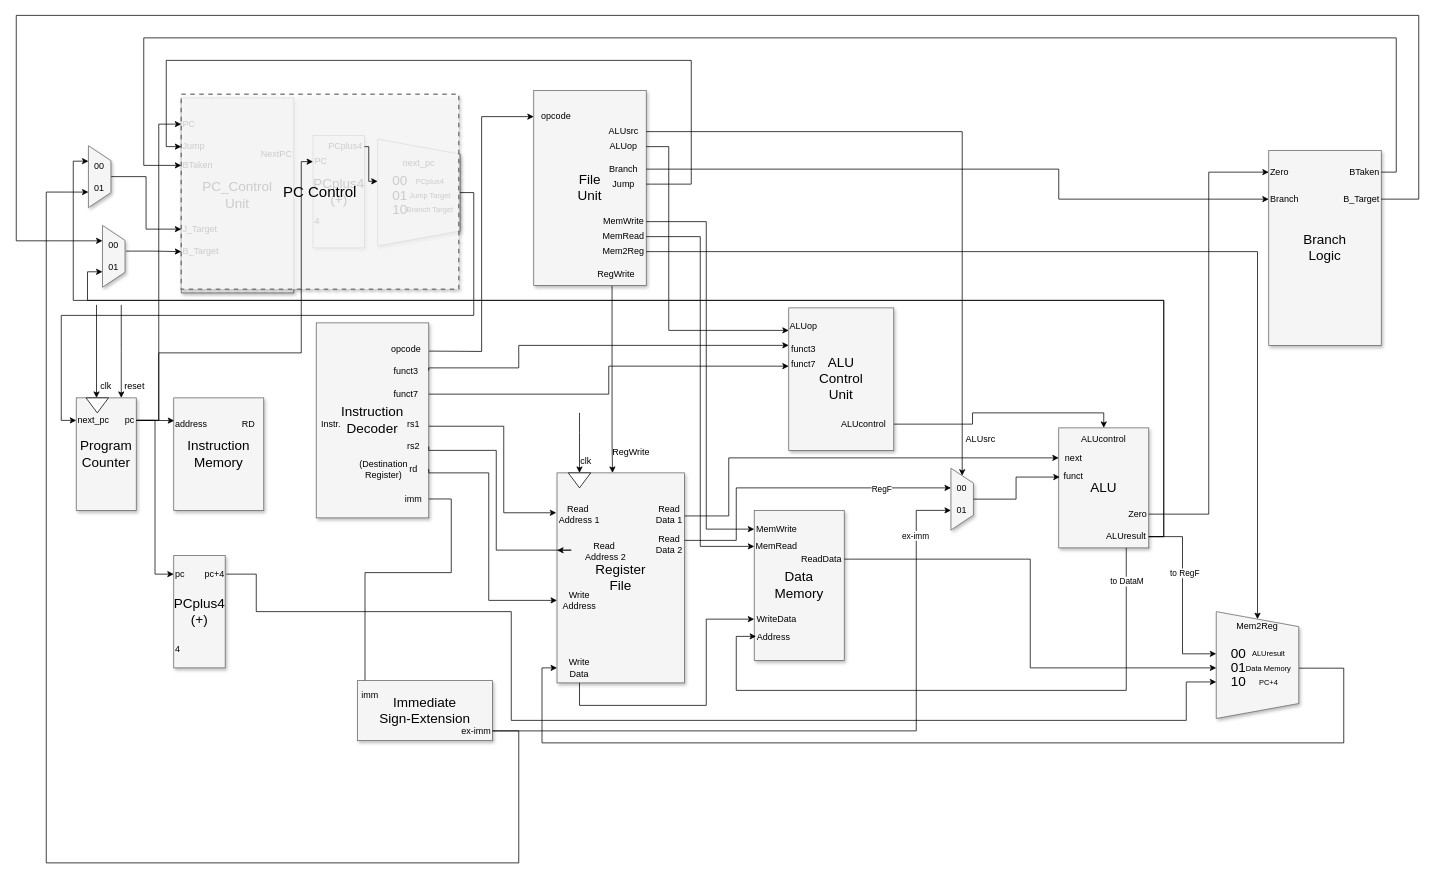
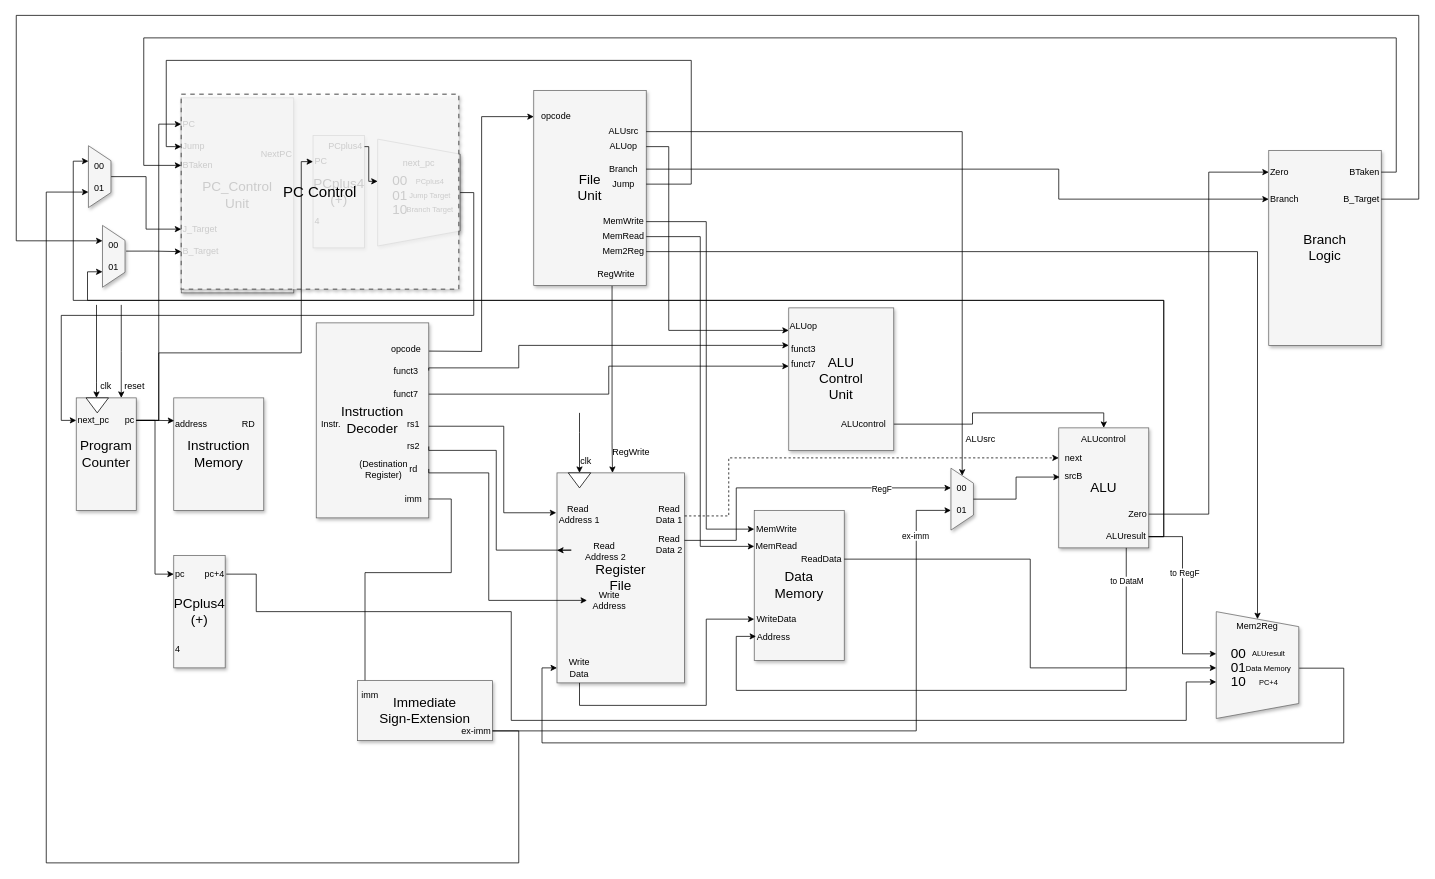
edge "Register File" -> "ALU": style solid -> dashed
node "funct": label "funct" -> "srcB"
node "Write Address": moved (579, 600) -> (609, 600)
